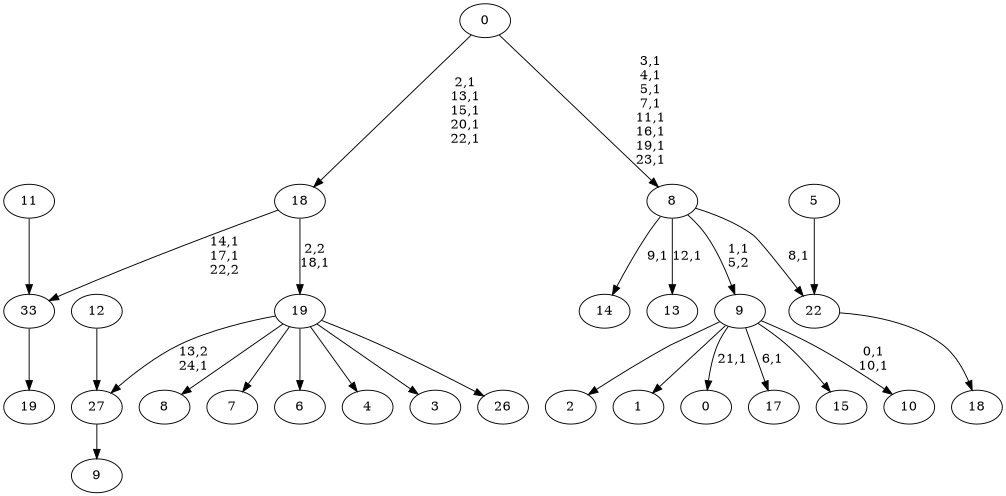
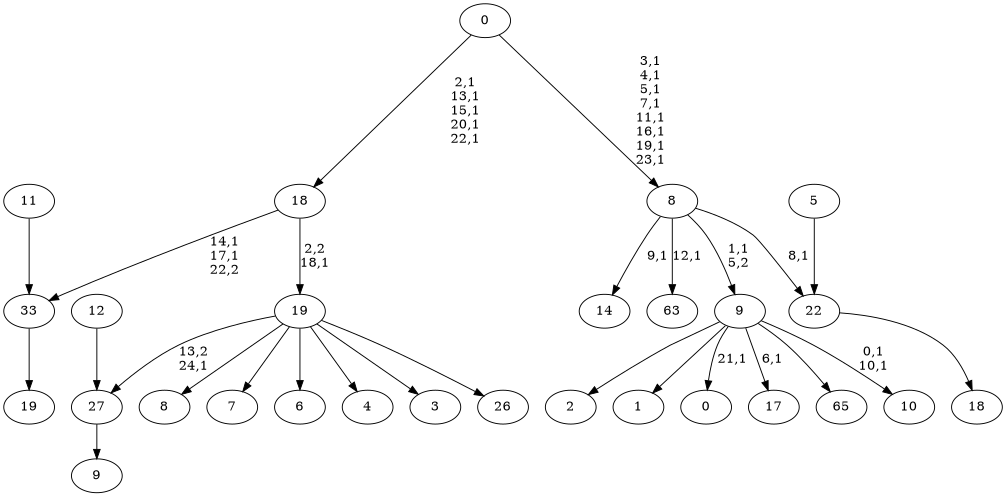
node "13": label "13" -> "63"
node "15": label "15" -> "65"
